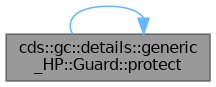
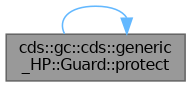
node "cds::gc::details::generic _HP::Guard::protect": label "cds::gc::details::generic _HP::Guard::protect" -> "cds::gc::cds::generic _HP::Guard::protect"
